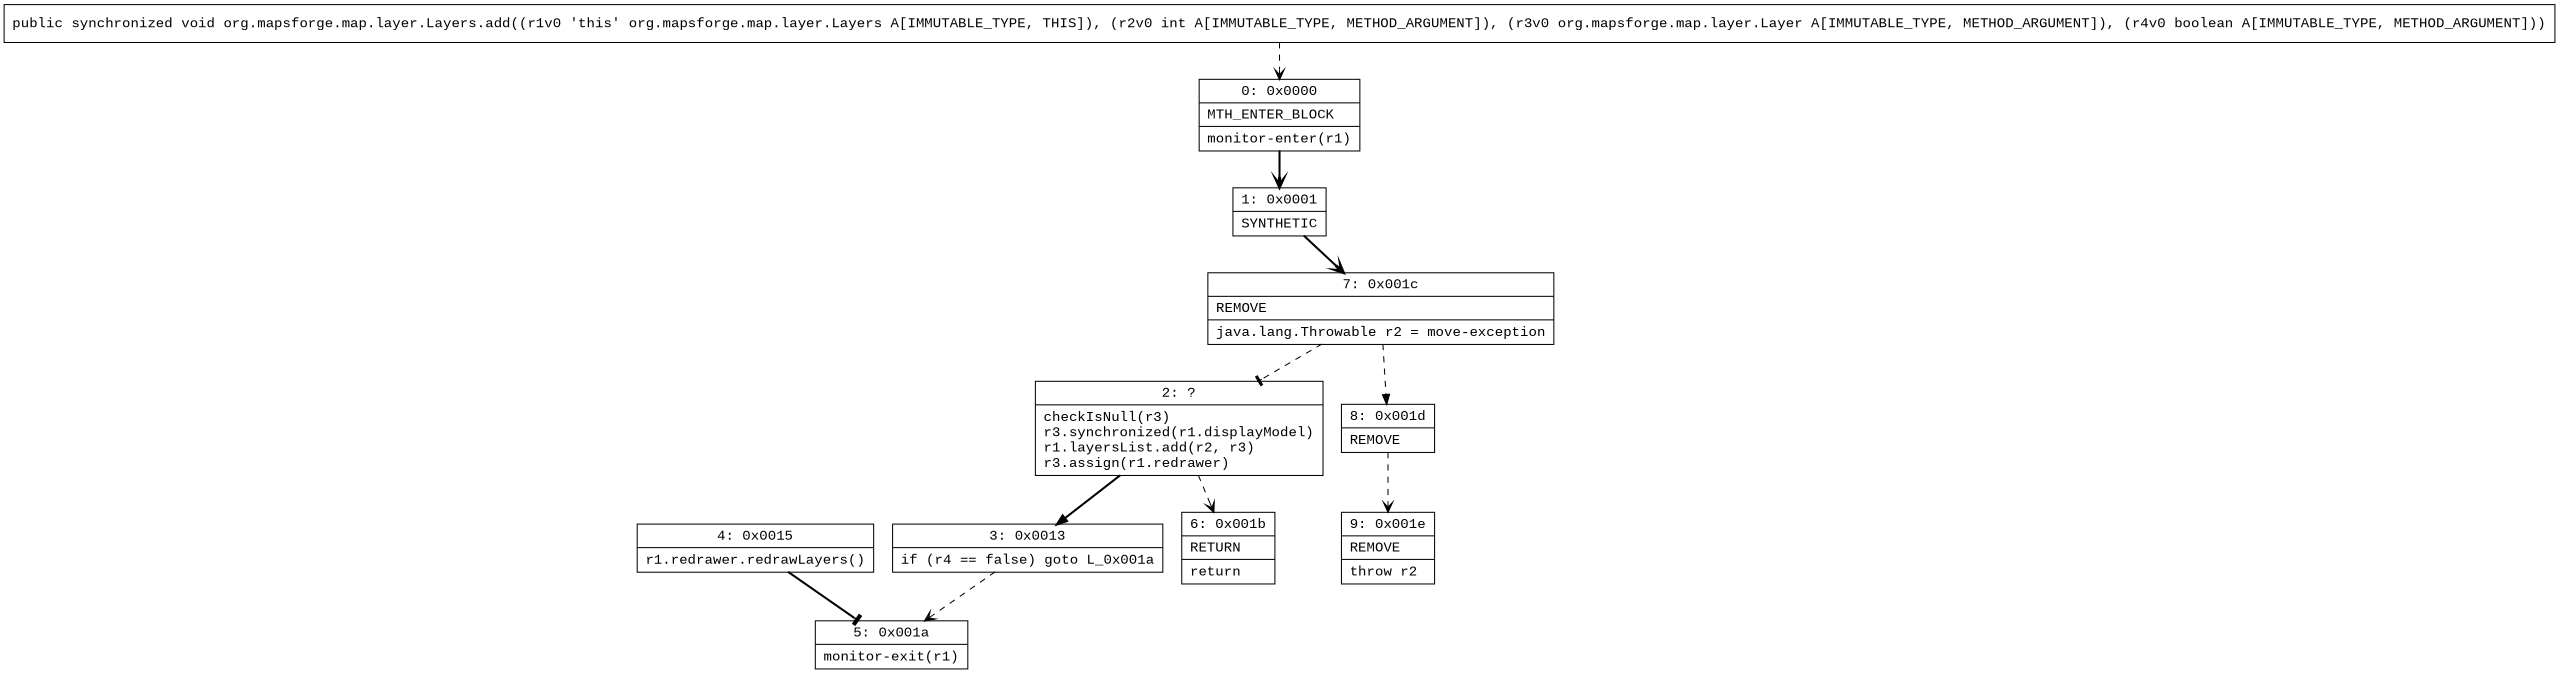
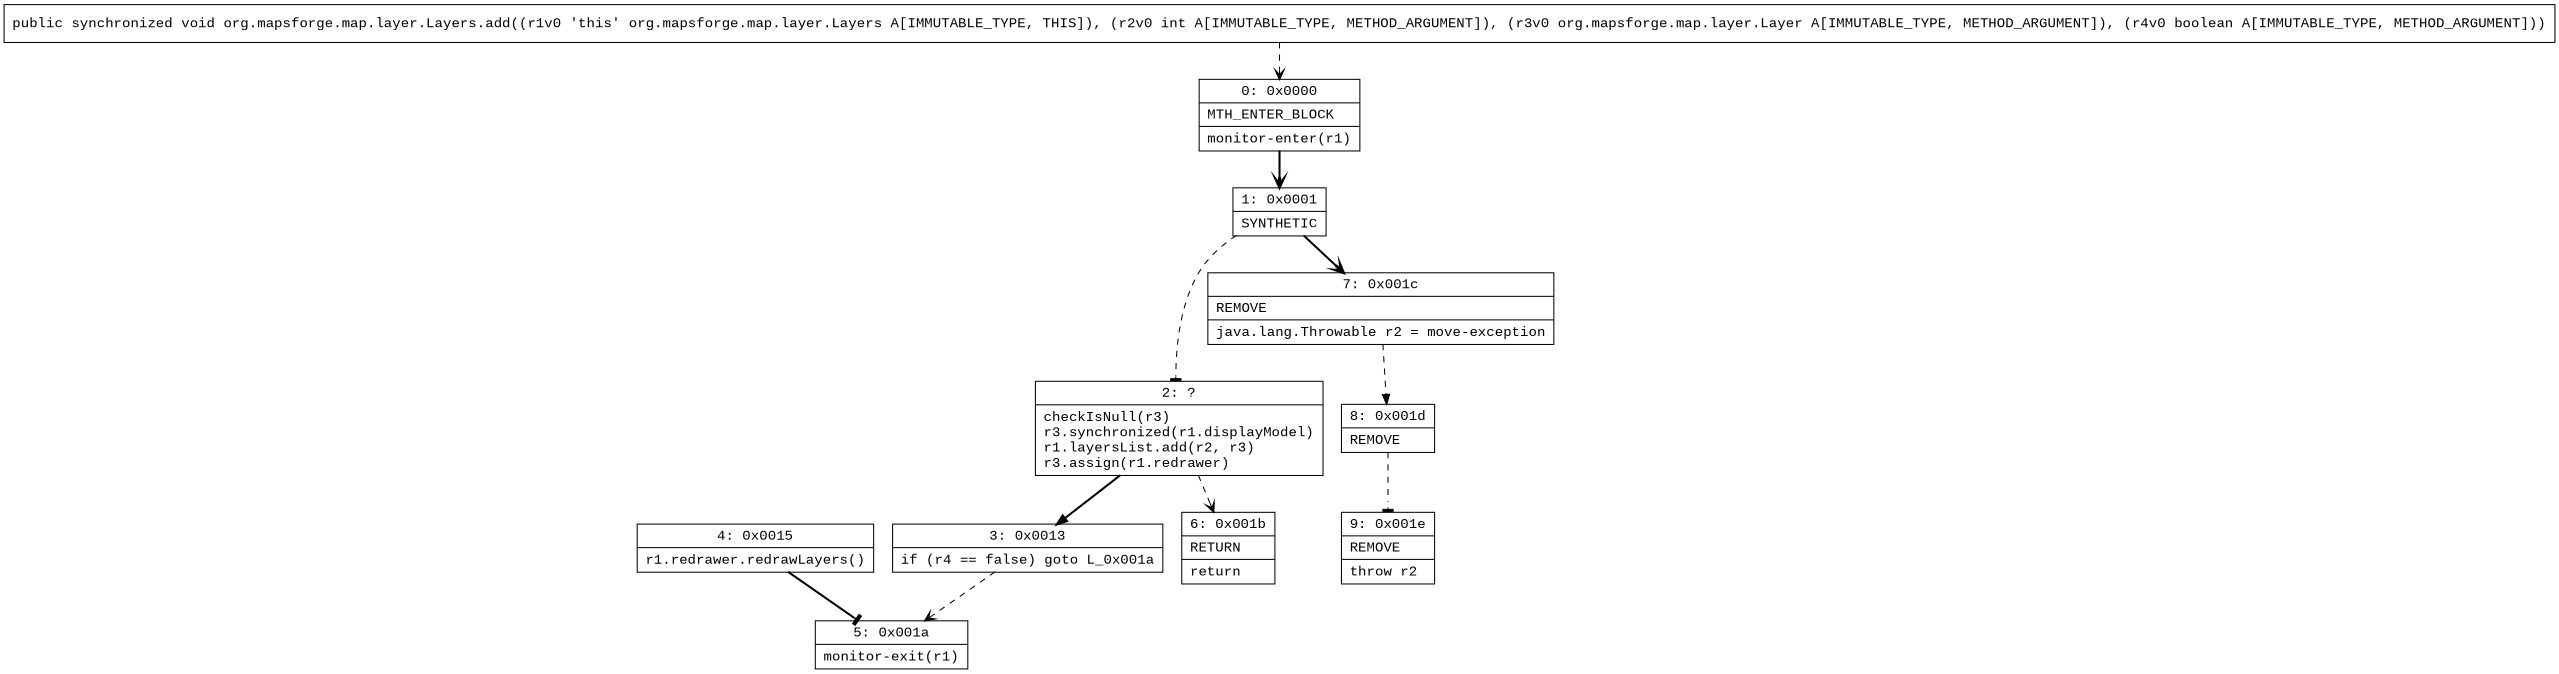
edge "7: 0x001c" -> "2: ?": now "1: 0x0001" -> "2: ?"
edge "8: 0x001d" -> "9: 0x001e": arrowhead vee -> tee
